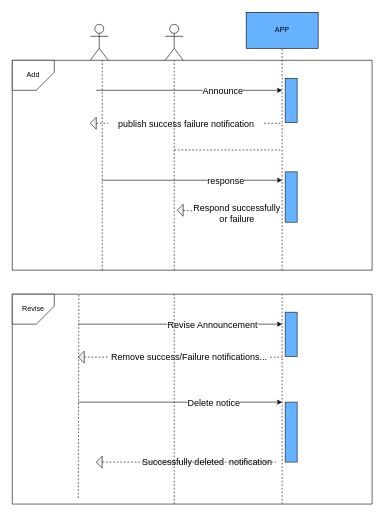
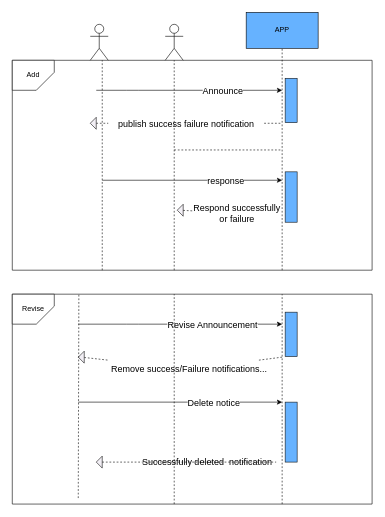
node "Remove success/Failure notifications...": moved (189, 357) -> (189, 369)
